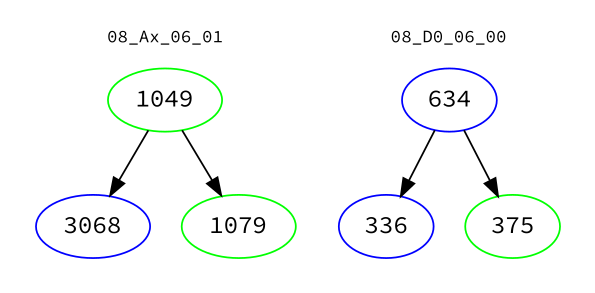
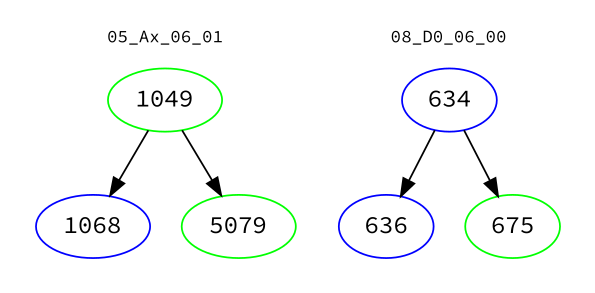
cluster "08_Ax_06_01": label "08_Ax_06_01" -> "05_Ax_06_01"
node "3068": label "3068" -> "1068"
node "1079": label "1079" -> "5079"
node "336": label "336" -> "636"
node "375": label "375" -> "675"
